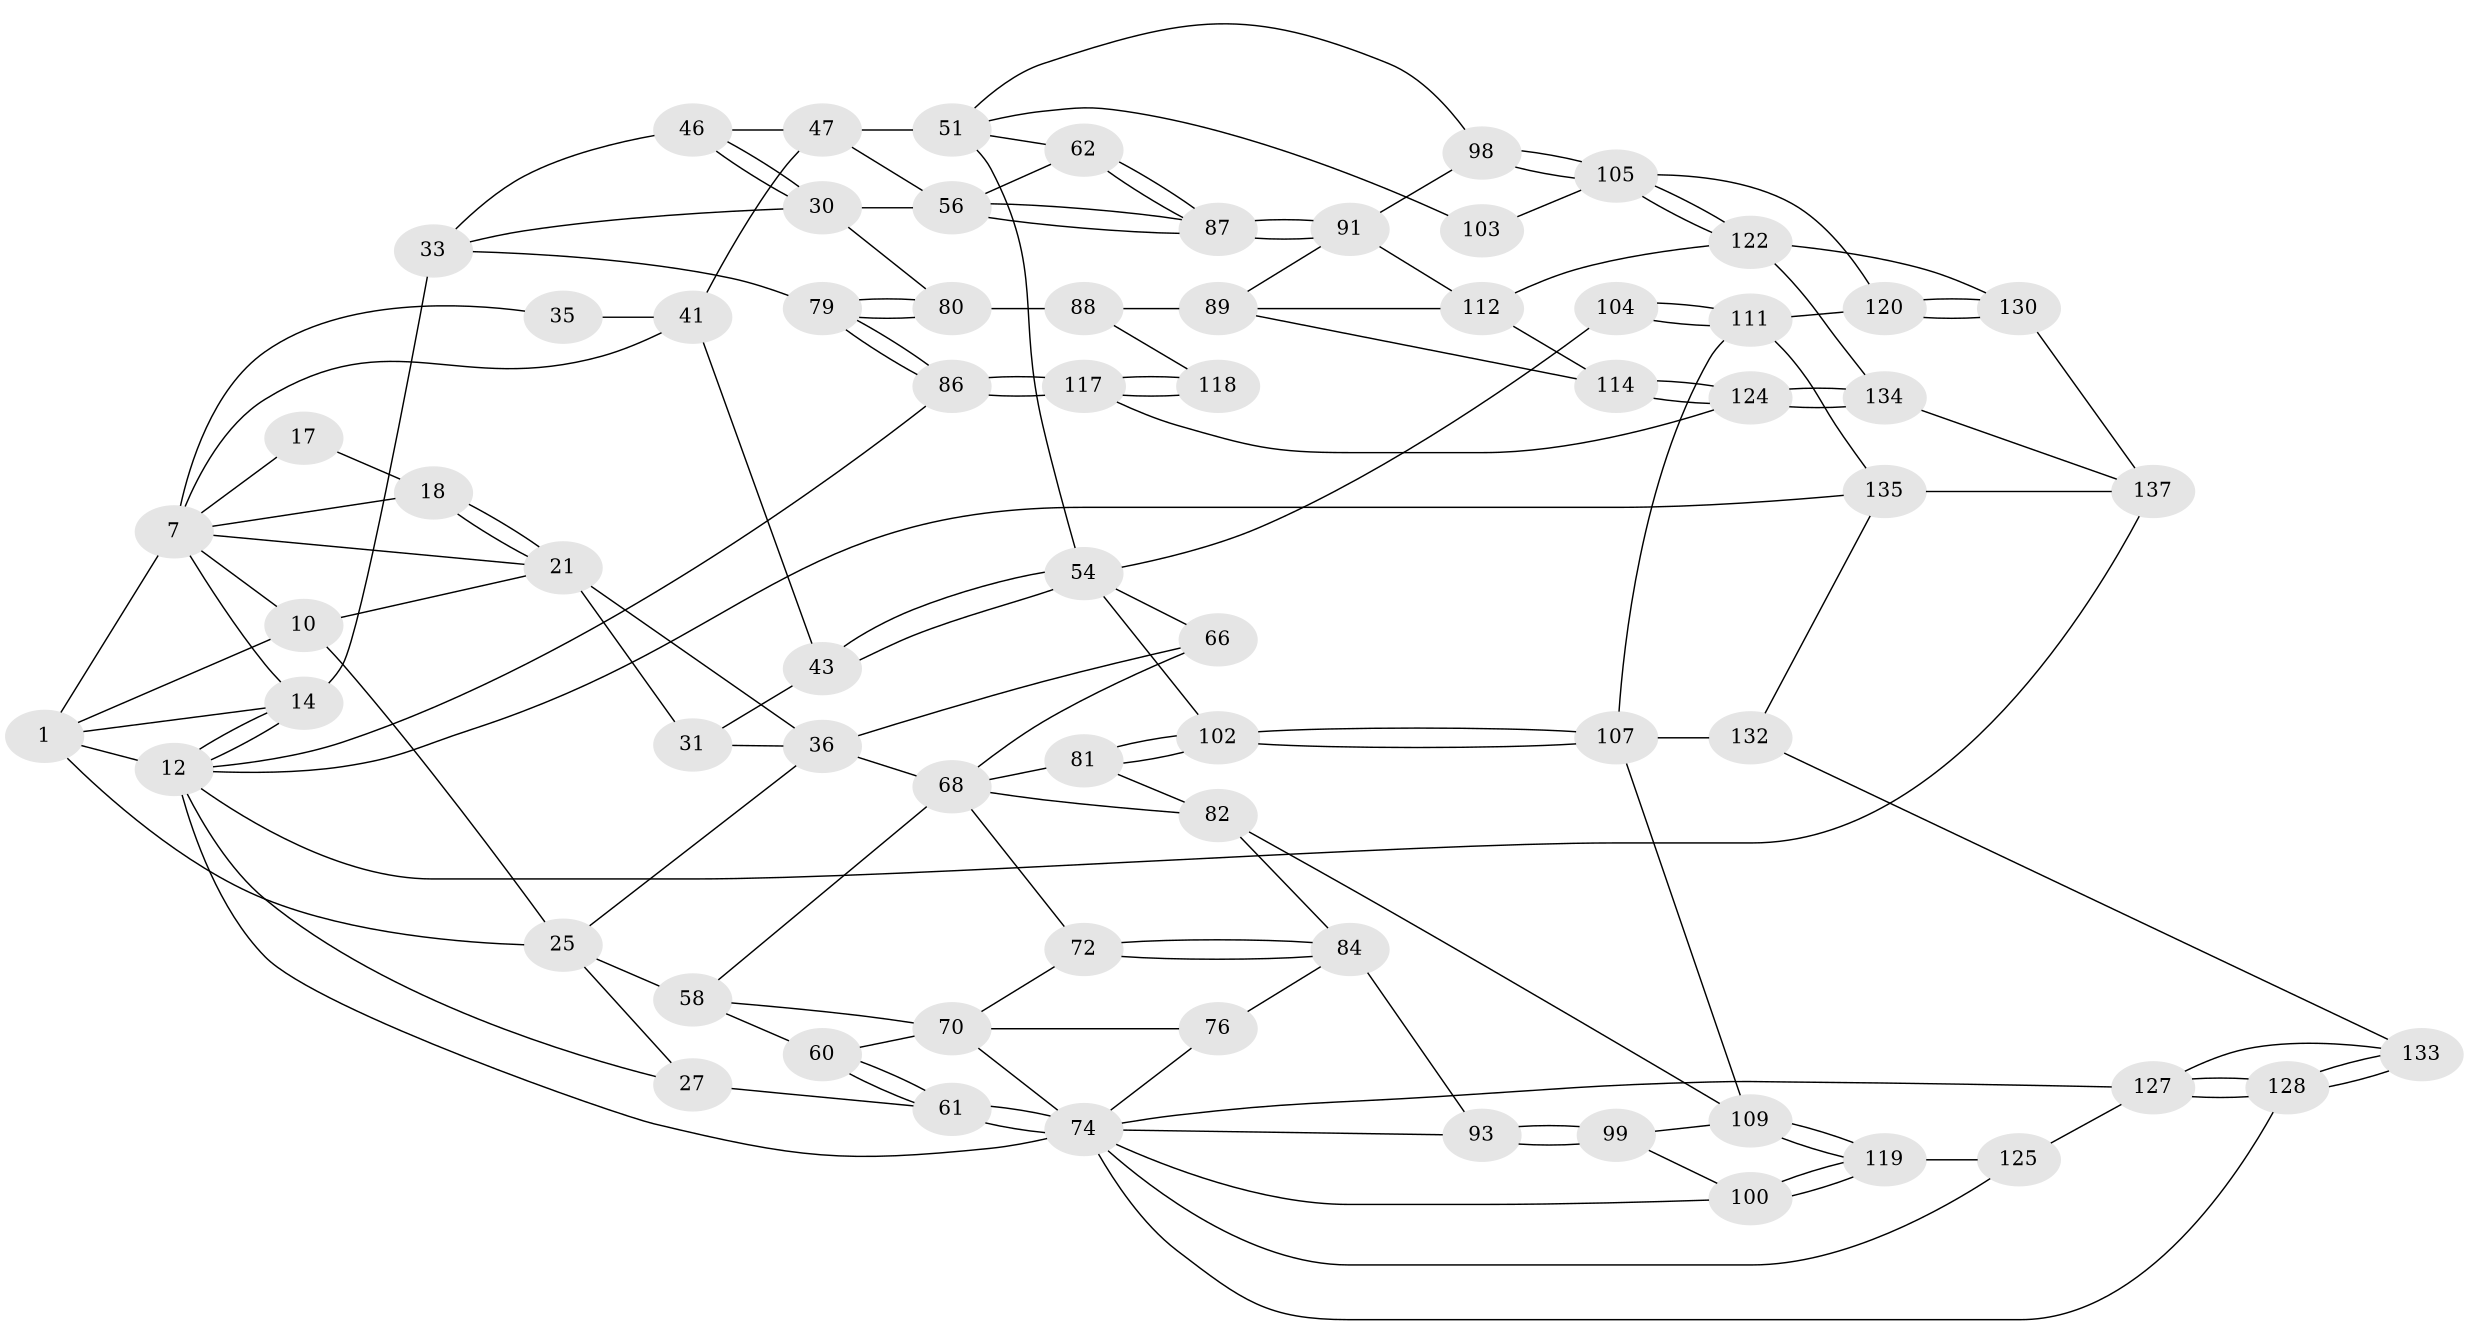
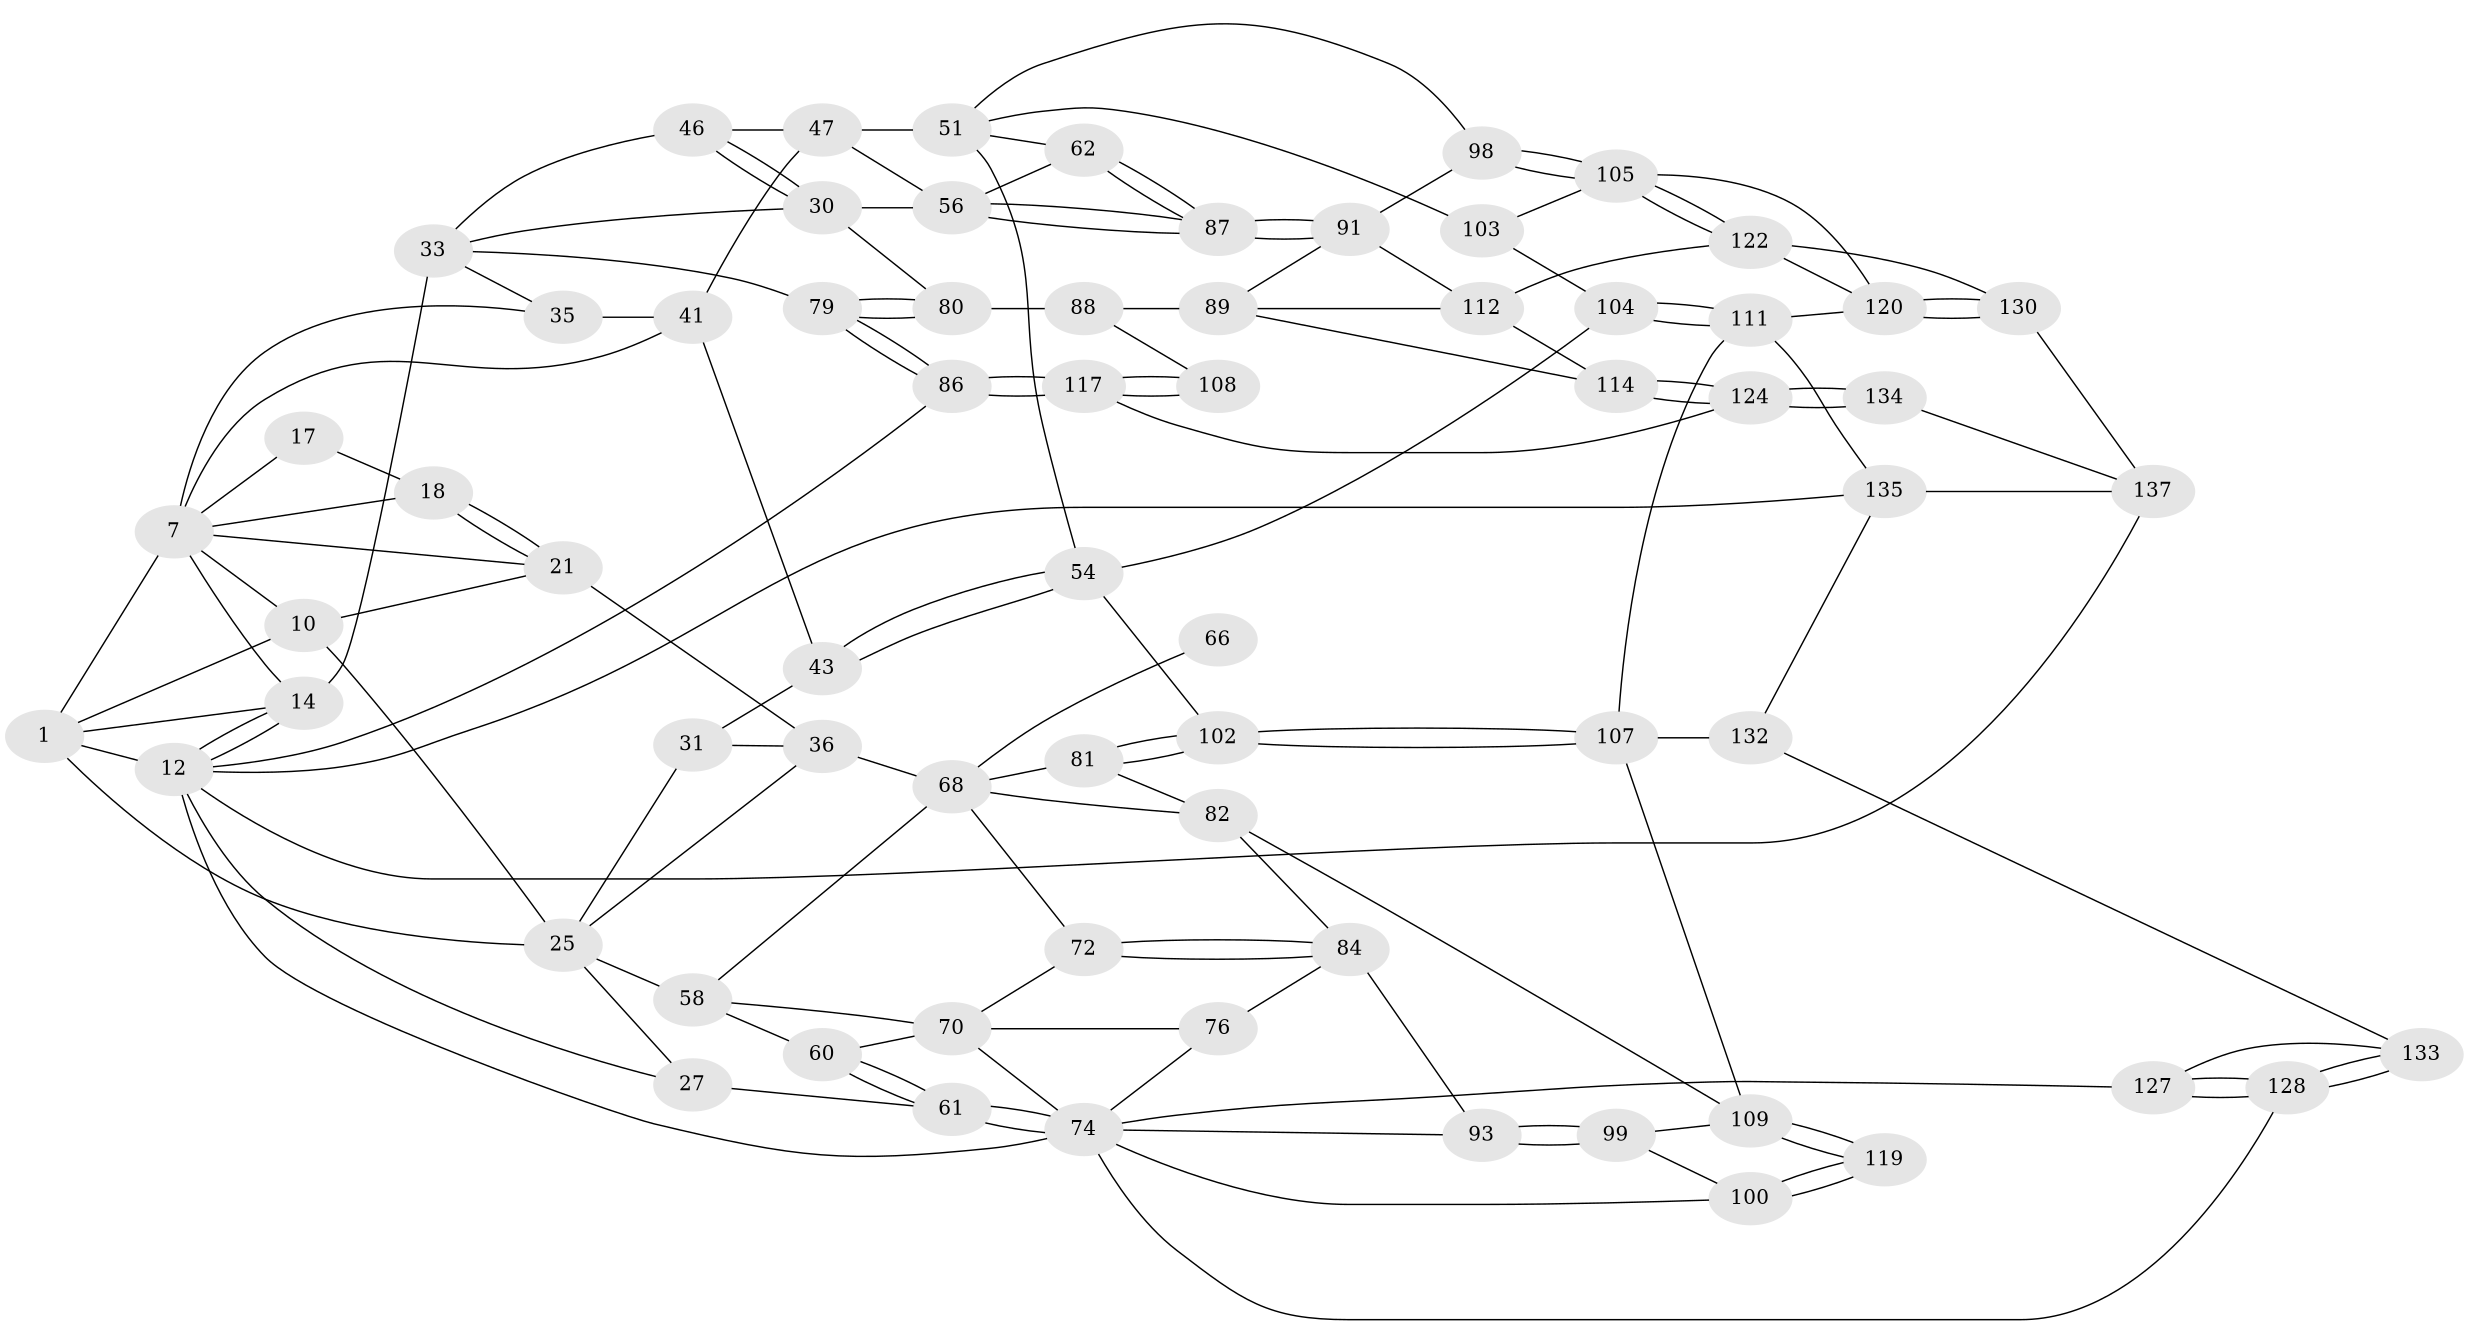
edge "103" -- "104": added
edge "33" -- "35": added
edge "122" -- "134": now "122" -- "120"
node "118": label "118" -> "108"
edge "54" -- "66": removed
edge "21" -- "31": now "25" -- "31"
edge "66" -- "36": removed
node "125": removed
